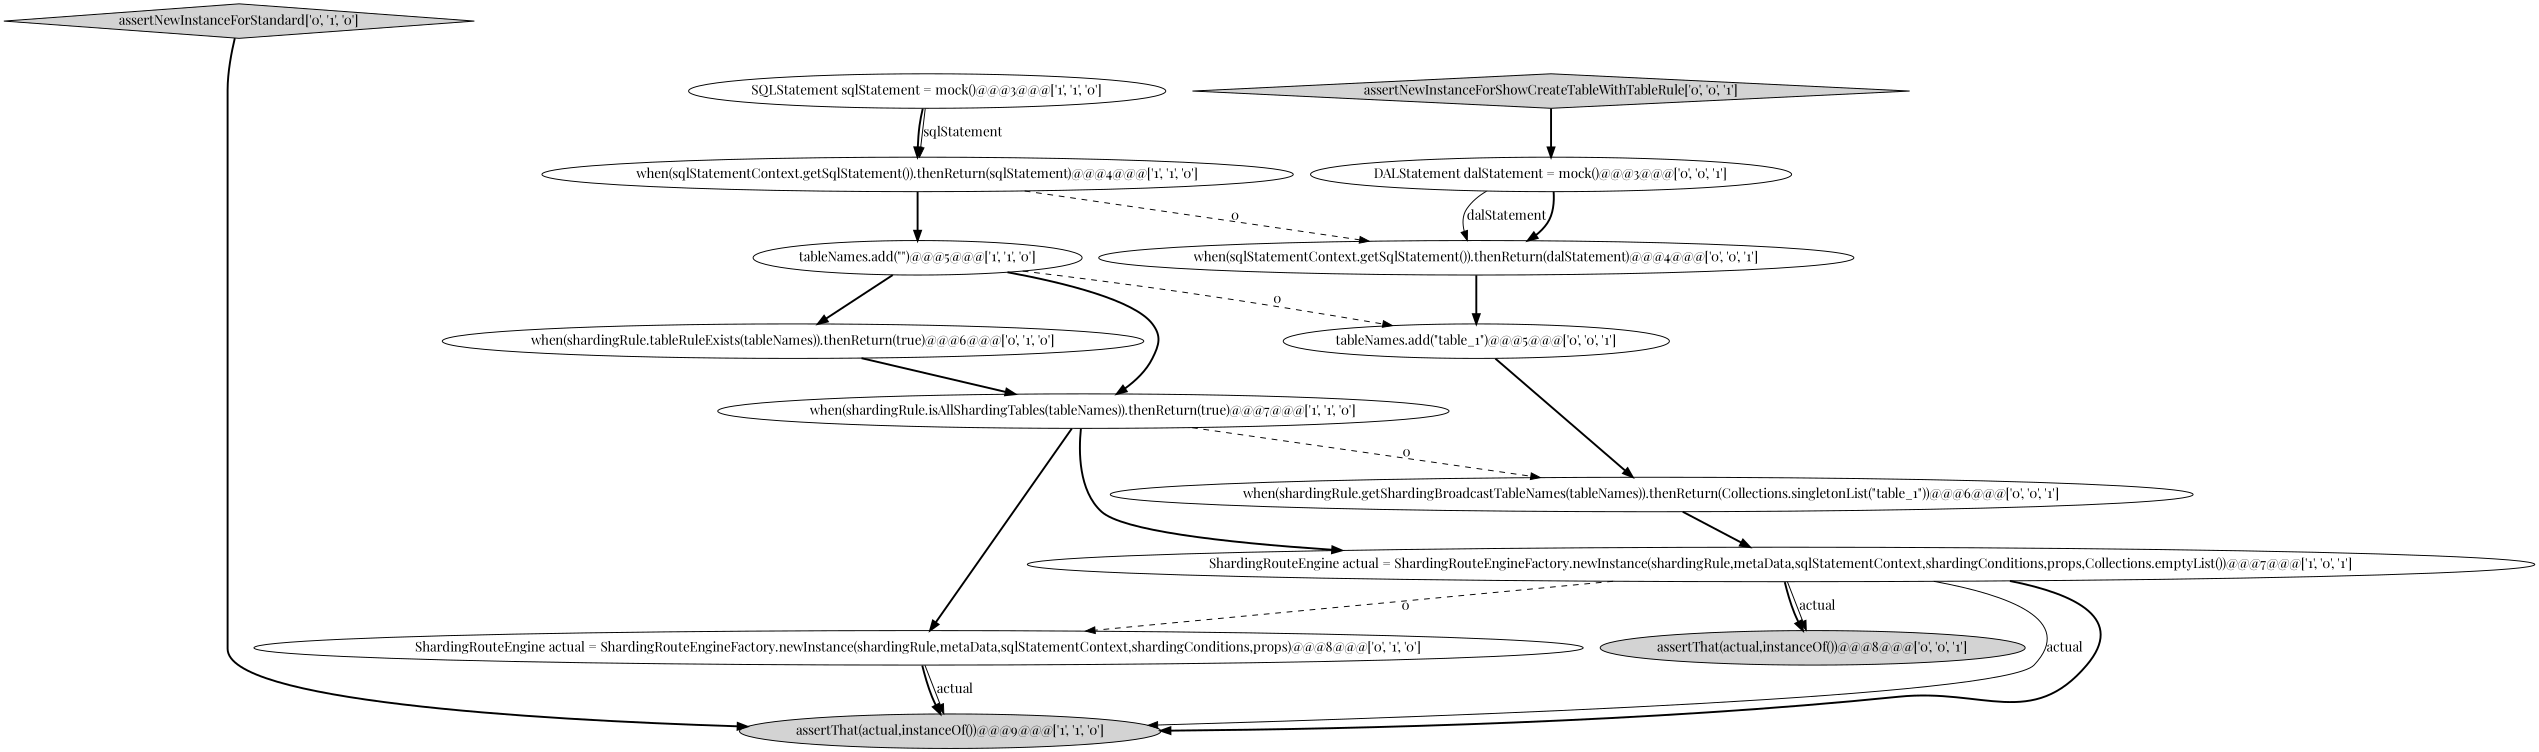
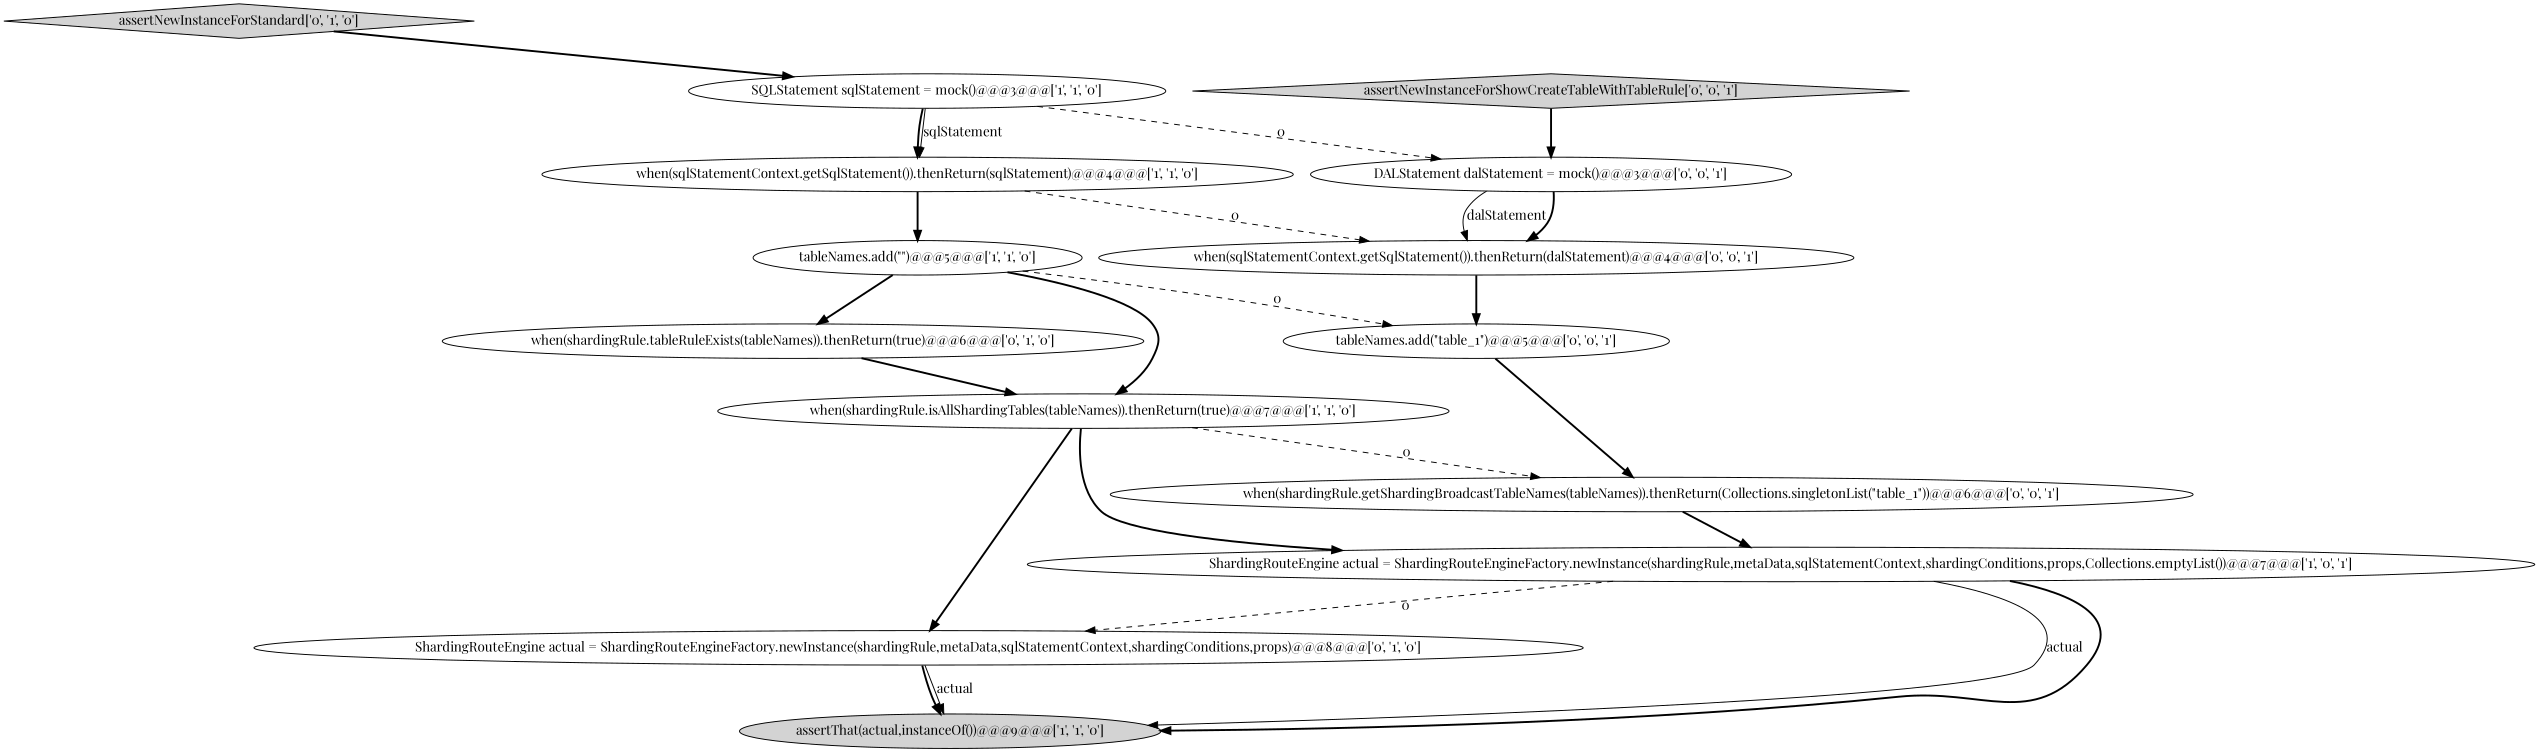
edge "SQLStatement sqlStatement = mock()@@@3@@@['1', '1', '0']" -> "DALStatement dalStatement = mock()@@@3@@@['0', '0', '1']": added, label "0"
edge "assertNewInstanceForStandard['0', '1', '0']" -> "assertThat(actual,instanceOf())@@@9@@@['1', '1', '0']": now "assertNewInstanceForStandard['0', '1', '0']" -> "SQLStatement sqlStatement = mock()@@@3@@@['1', '1', '0']"
node "assertThat(actual,instanceOf())@@@8@@@['0', '0', '1']": removed
